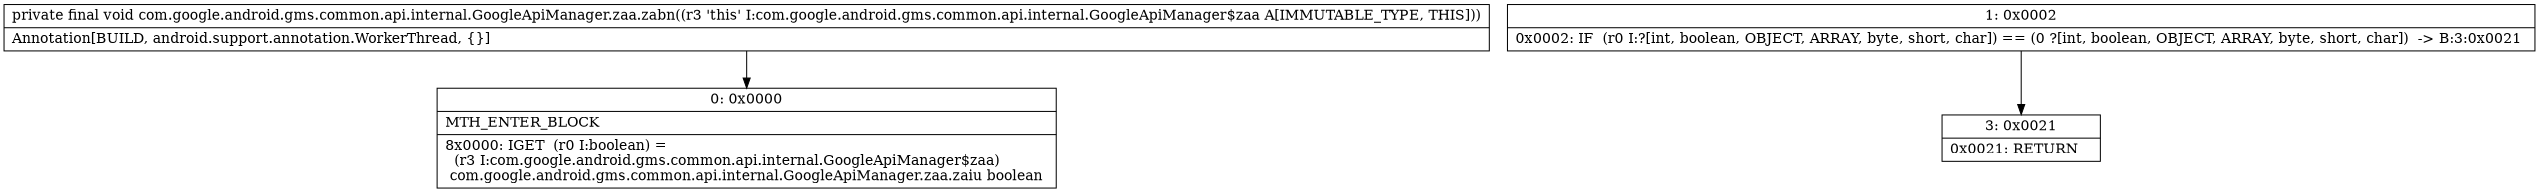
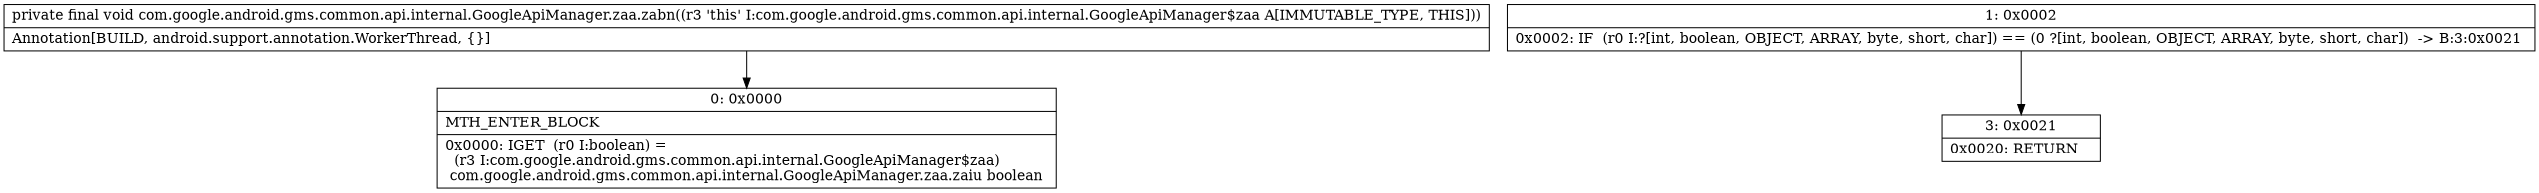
node "0: 0x0000": text "8x0000: IGET  (r0 I:boolean) =" -> "0x0000: IGET  (r0 I:boolean) ="
node "3: 0x0021": text "0x0021: RETURN" -> "0x0020: RETURN"
